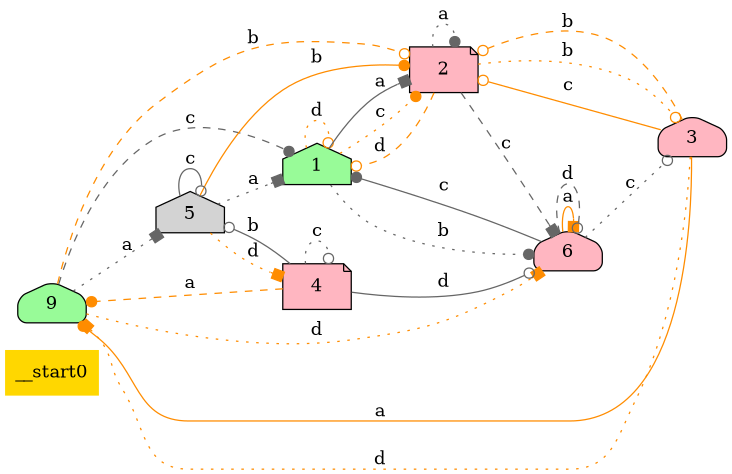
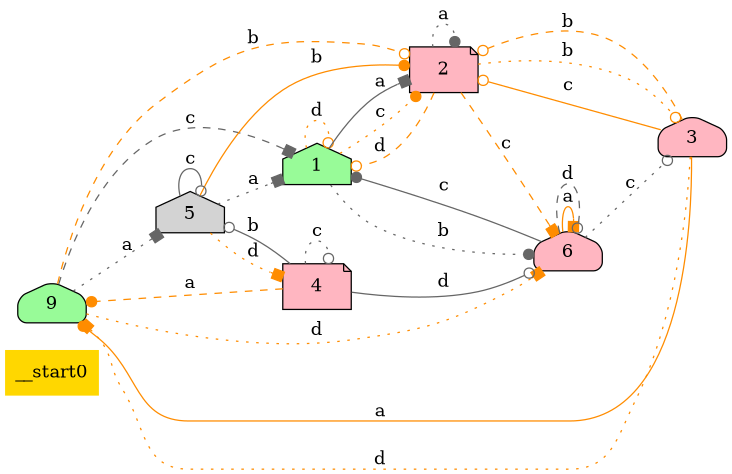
edge "9" -> "1": arrowhead dot -> box
edge "2" -> "6": color gray40 -> darkorange
